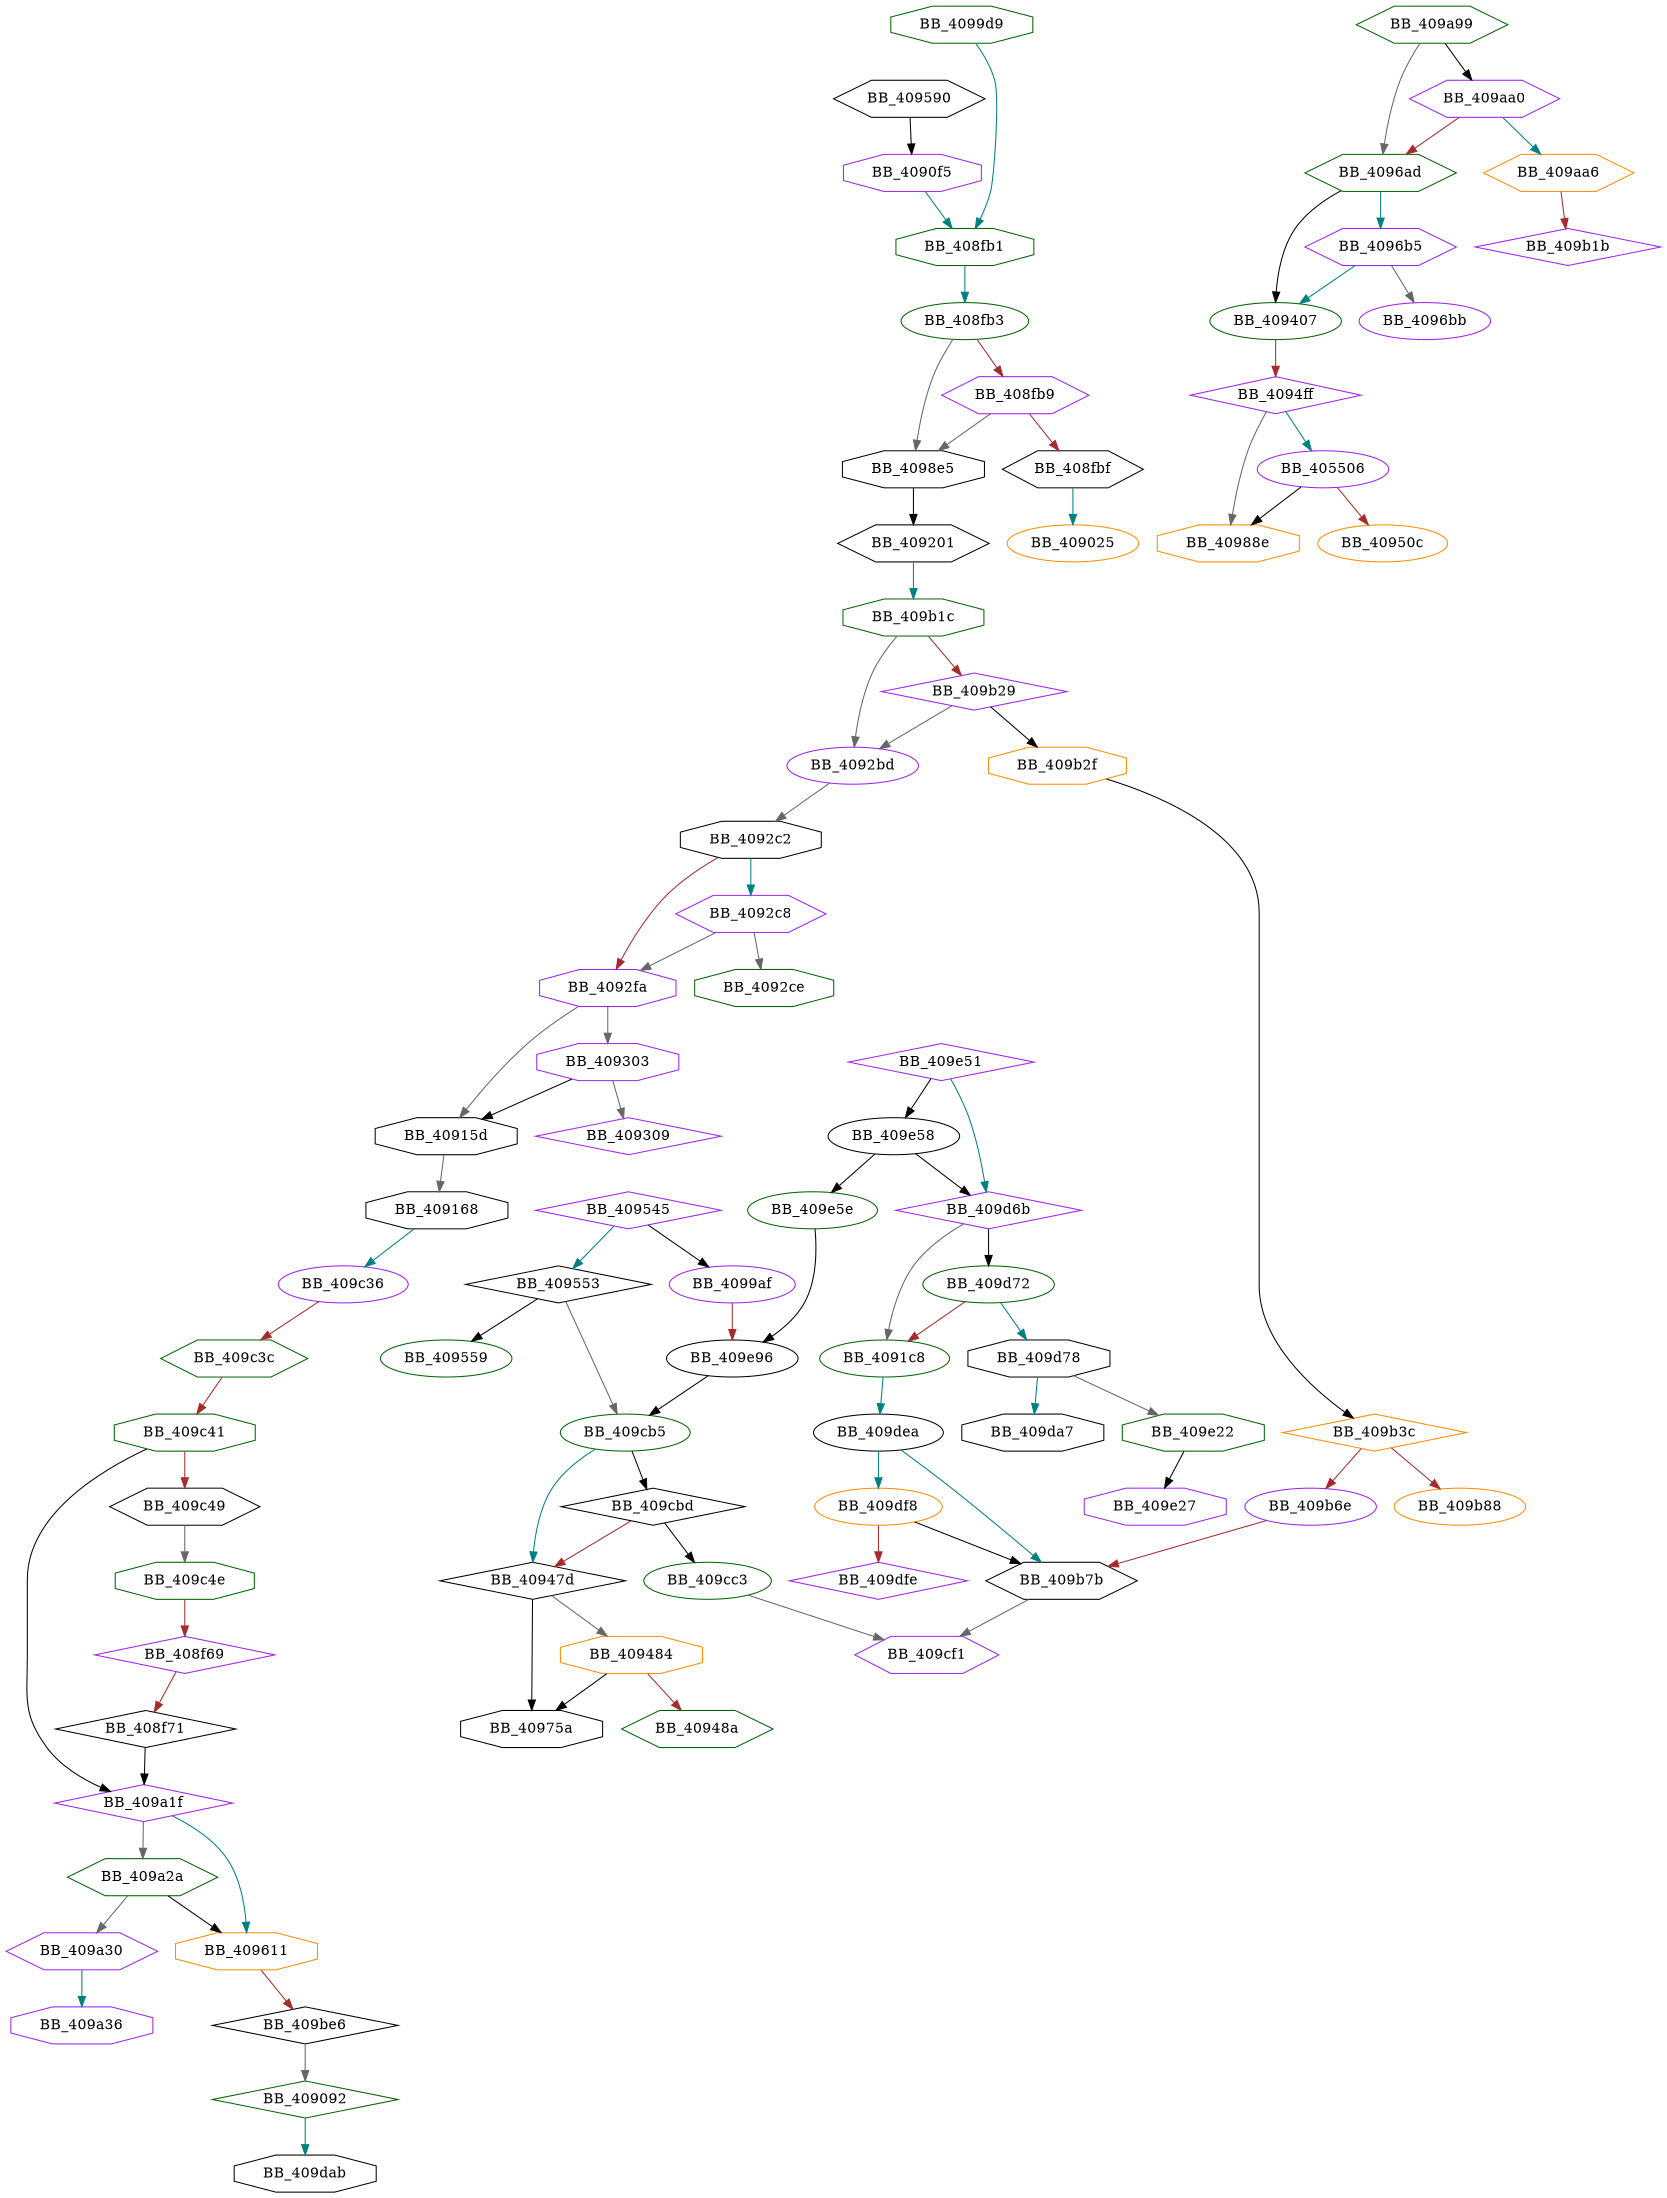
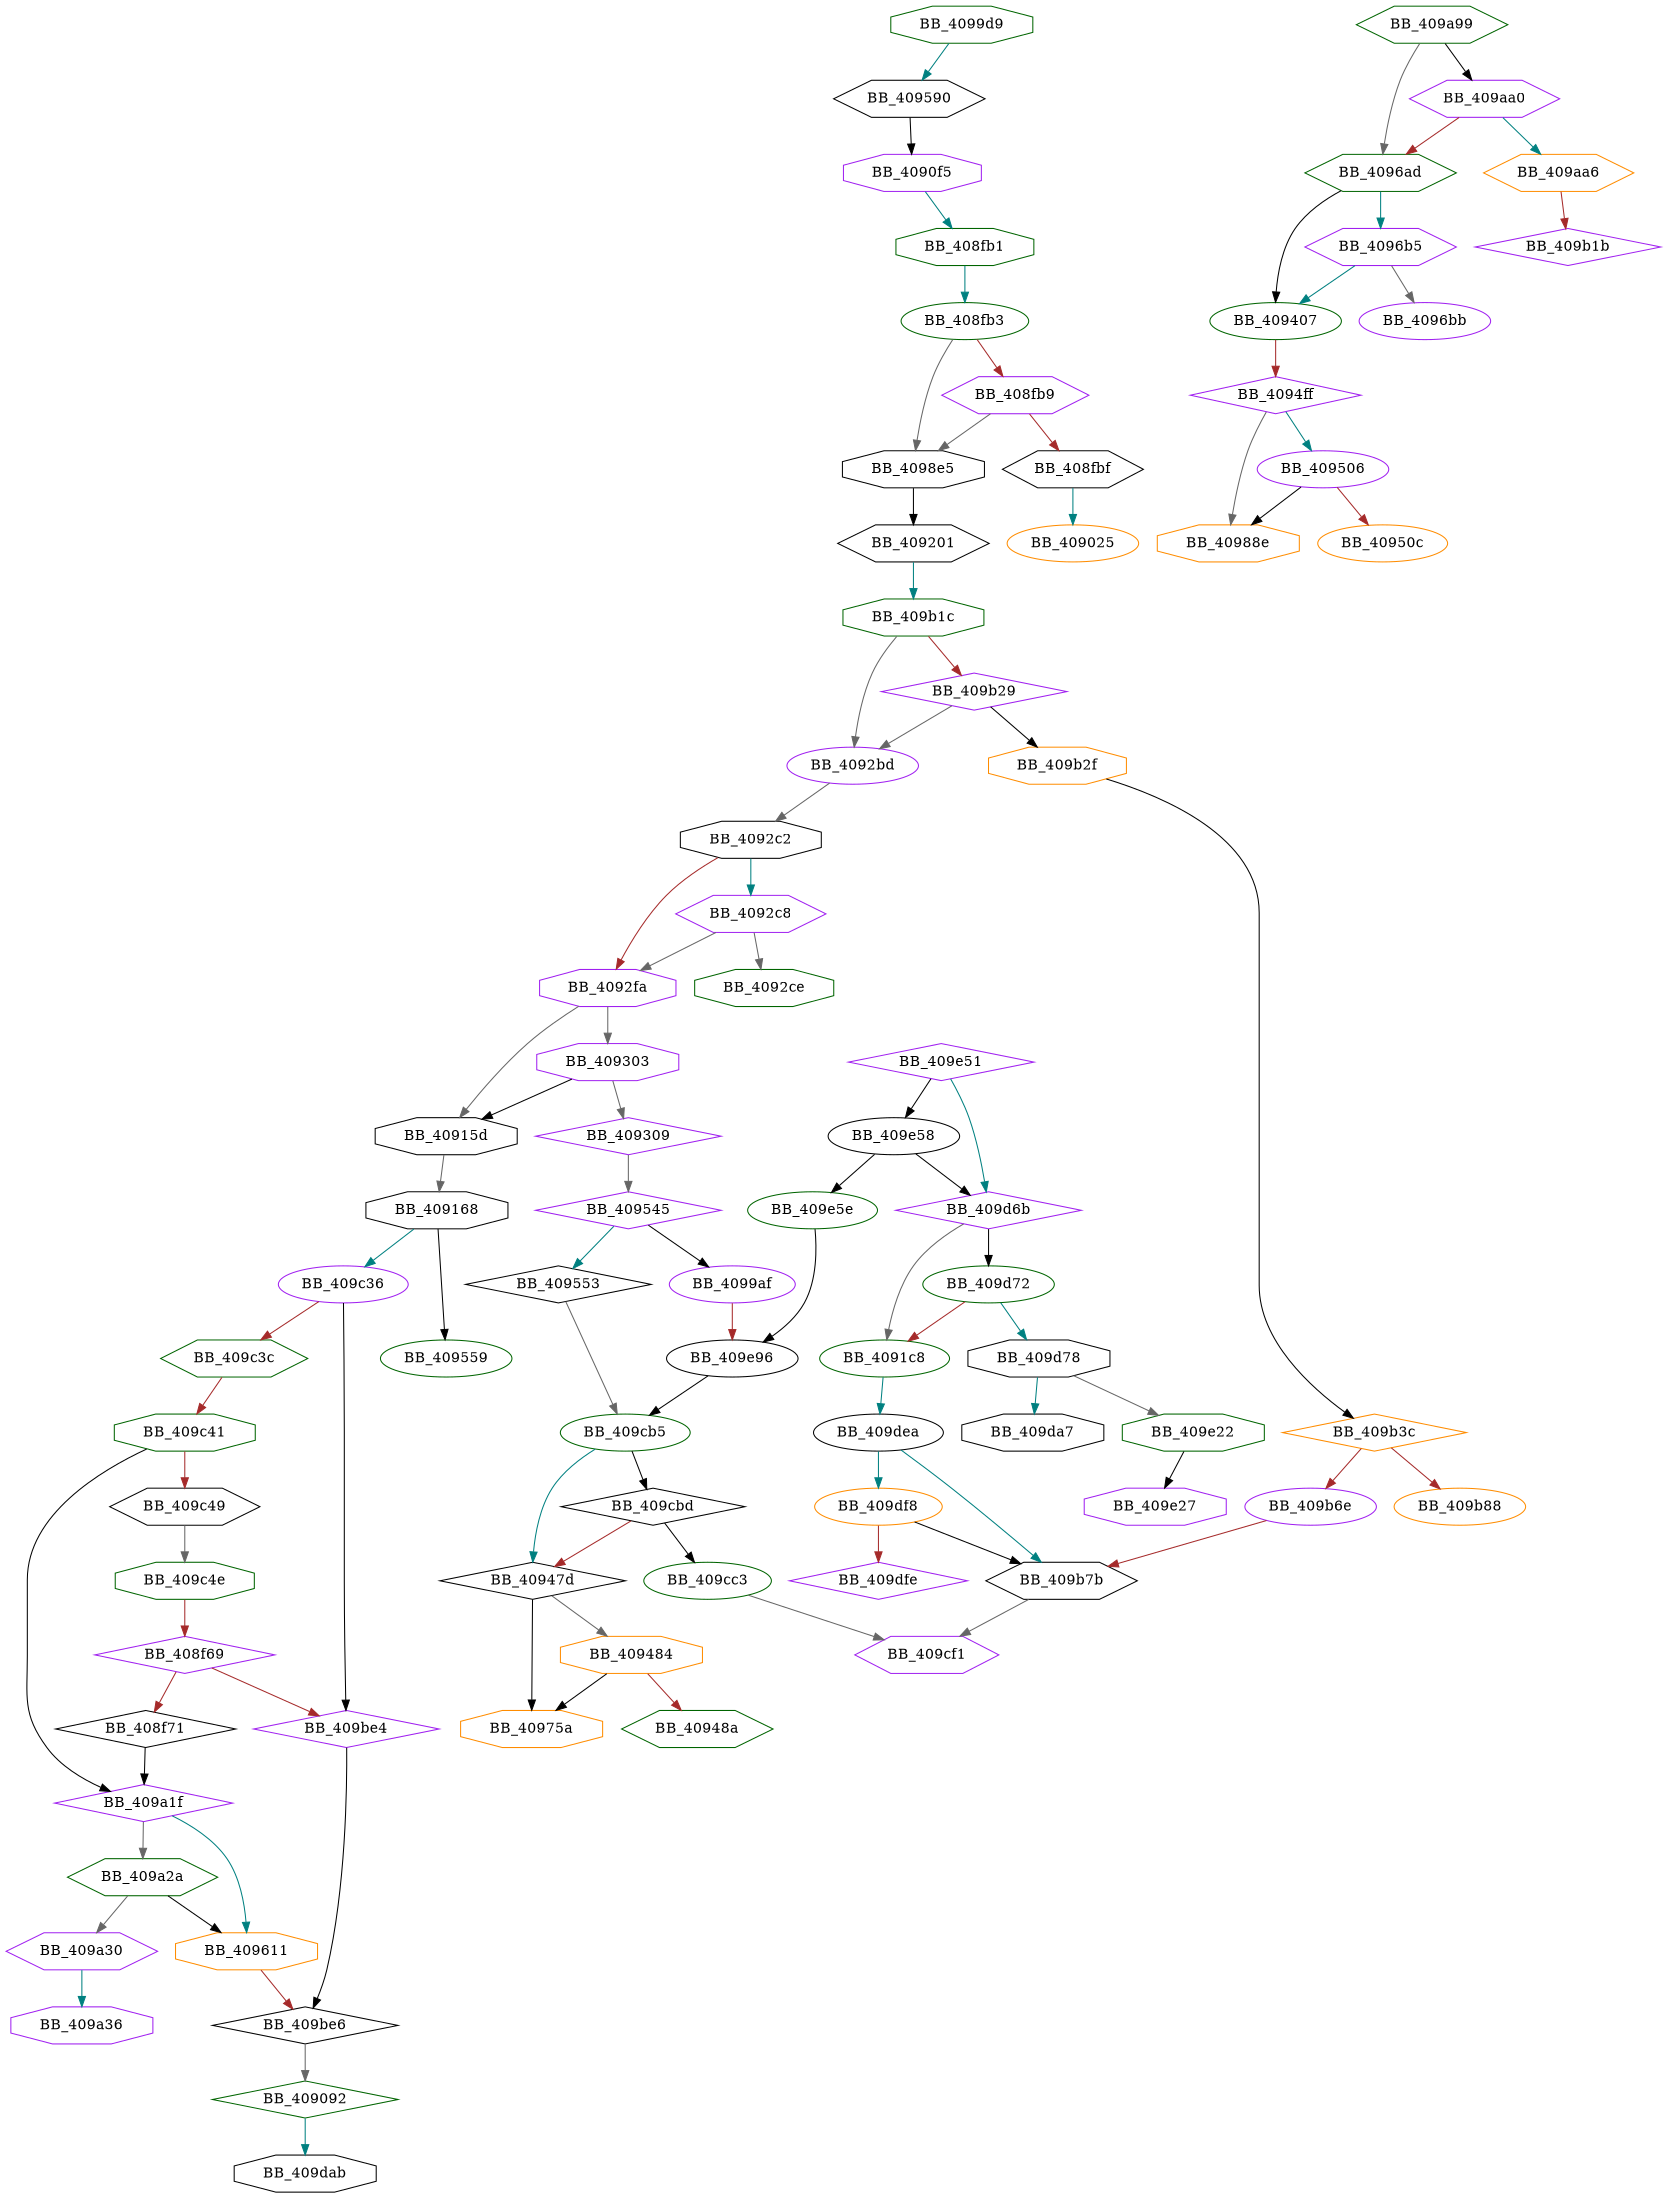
edge "BB_4099d9" -> "BB_408fb1": now "BB_4099d9" -> "BB_409590"
node "BB_405506": label "BB_405506" -> "BB_409506"
edge "BB_409309" -> "BB_409545": added
edge "BB_409553" -> "BB_409559": now "BB_409168" -> "BB_409559"
node "BB_409be4": added
node "BB_40975a": color black -> darkorange
